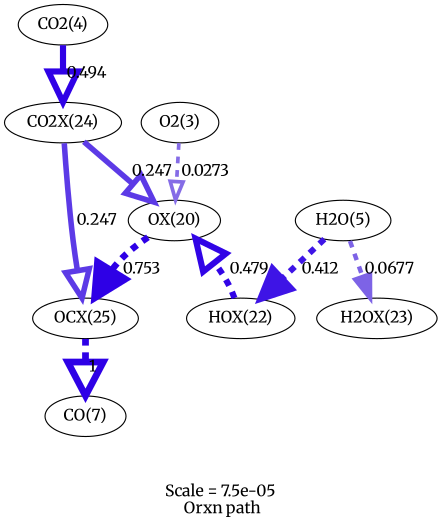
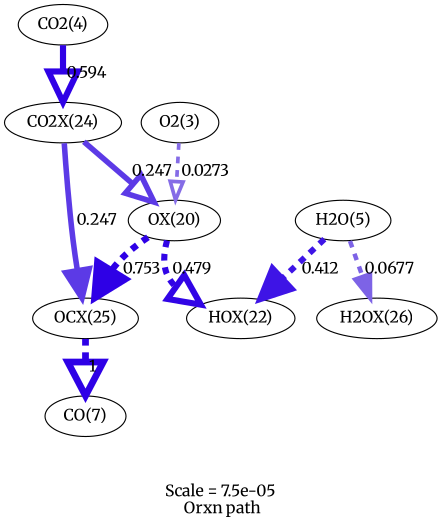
edge "CO2(4)" -> "CO2X(24)": label " 0.494" -> " 0.594"
edge "CO2X(24)" -> "OCX(25)": arrowhead onormal -> normal
edge "HOX(22)" -> "OX(20)": reversed
node "H2OX(23)": label "H2OX(23)" -> "H2OX(26)"
